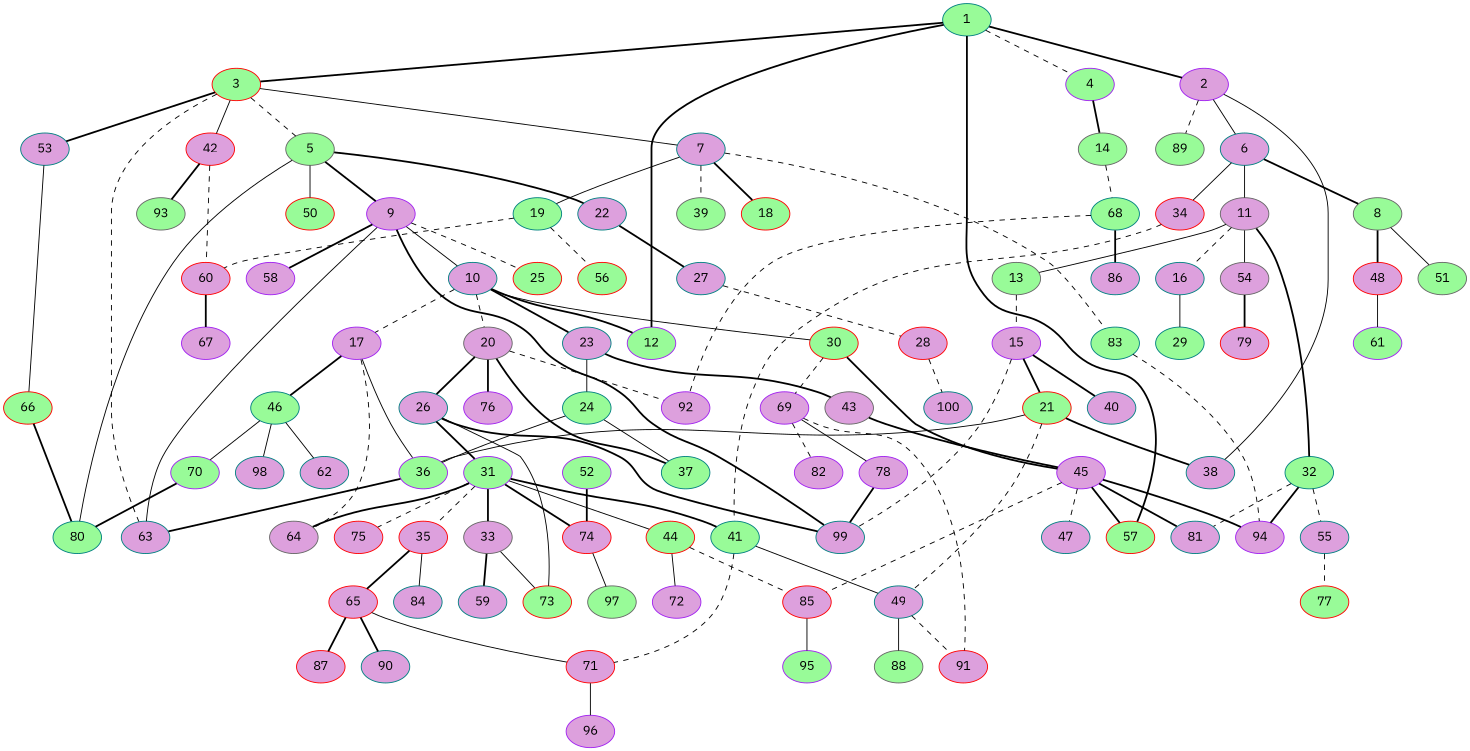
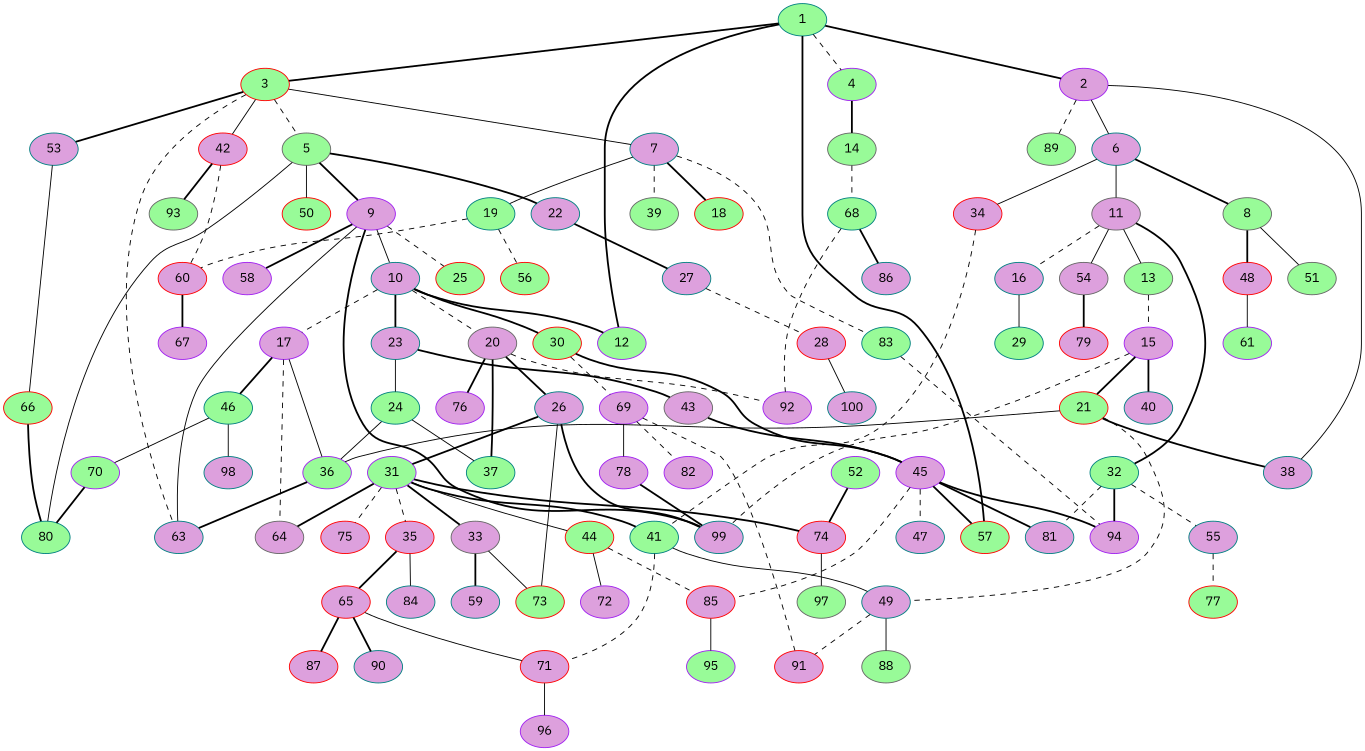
edge "10" -- "30": style solid -> bold
edge "28" -- "100": style dashed -> solid
node "62": removed
